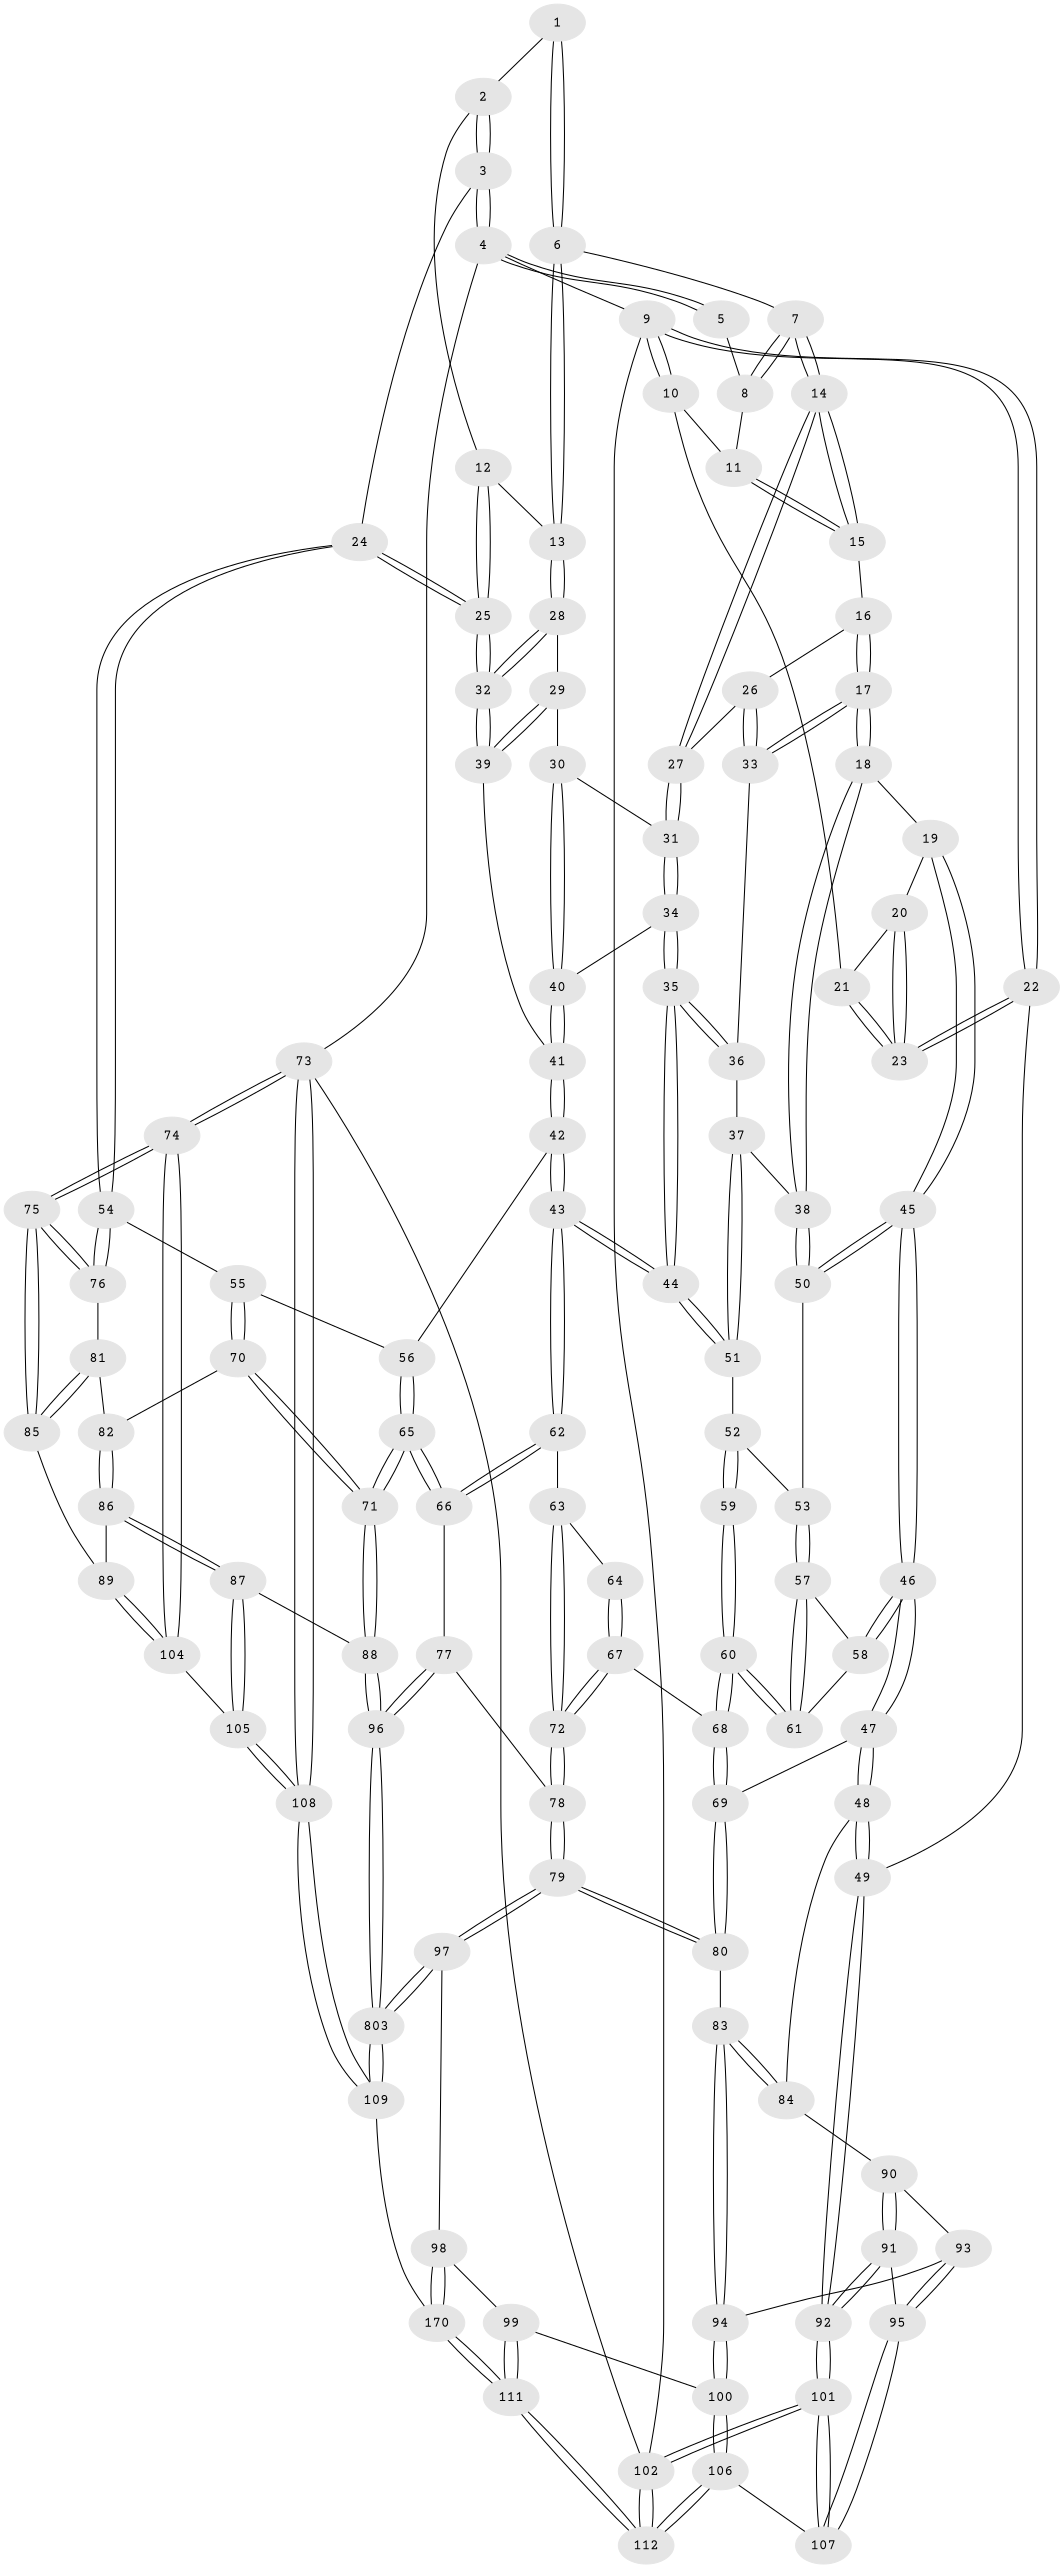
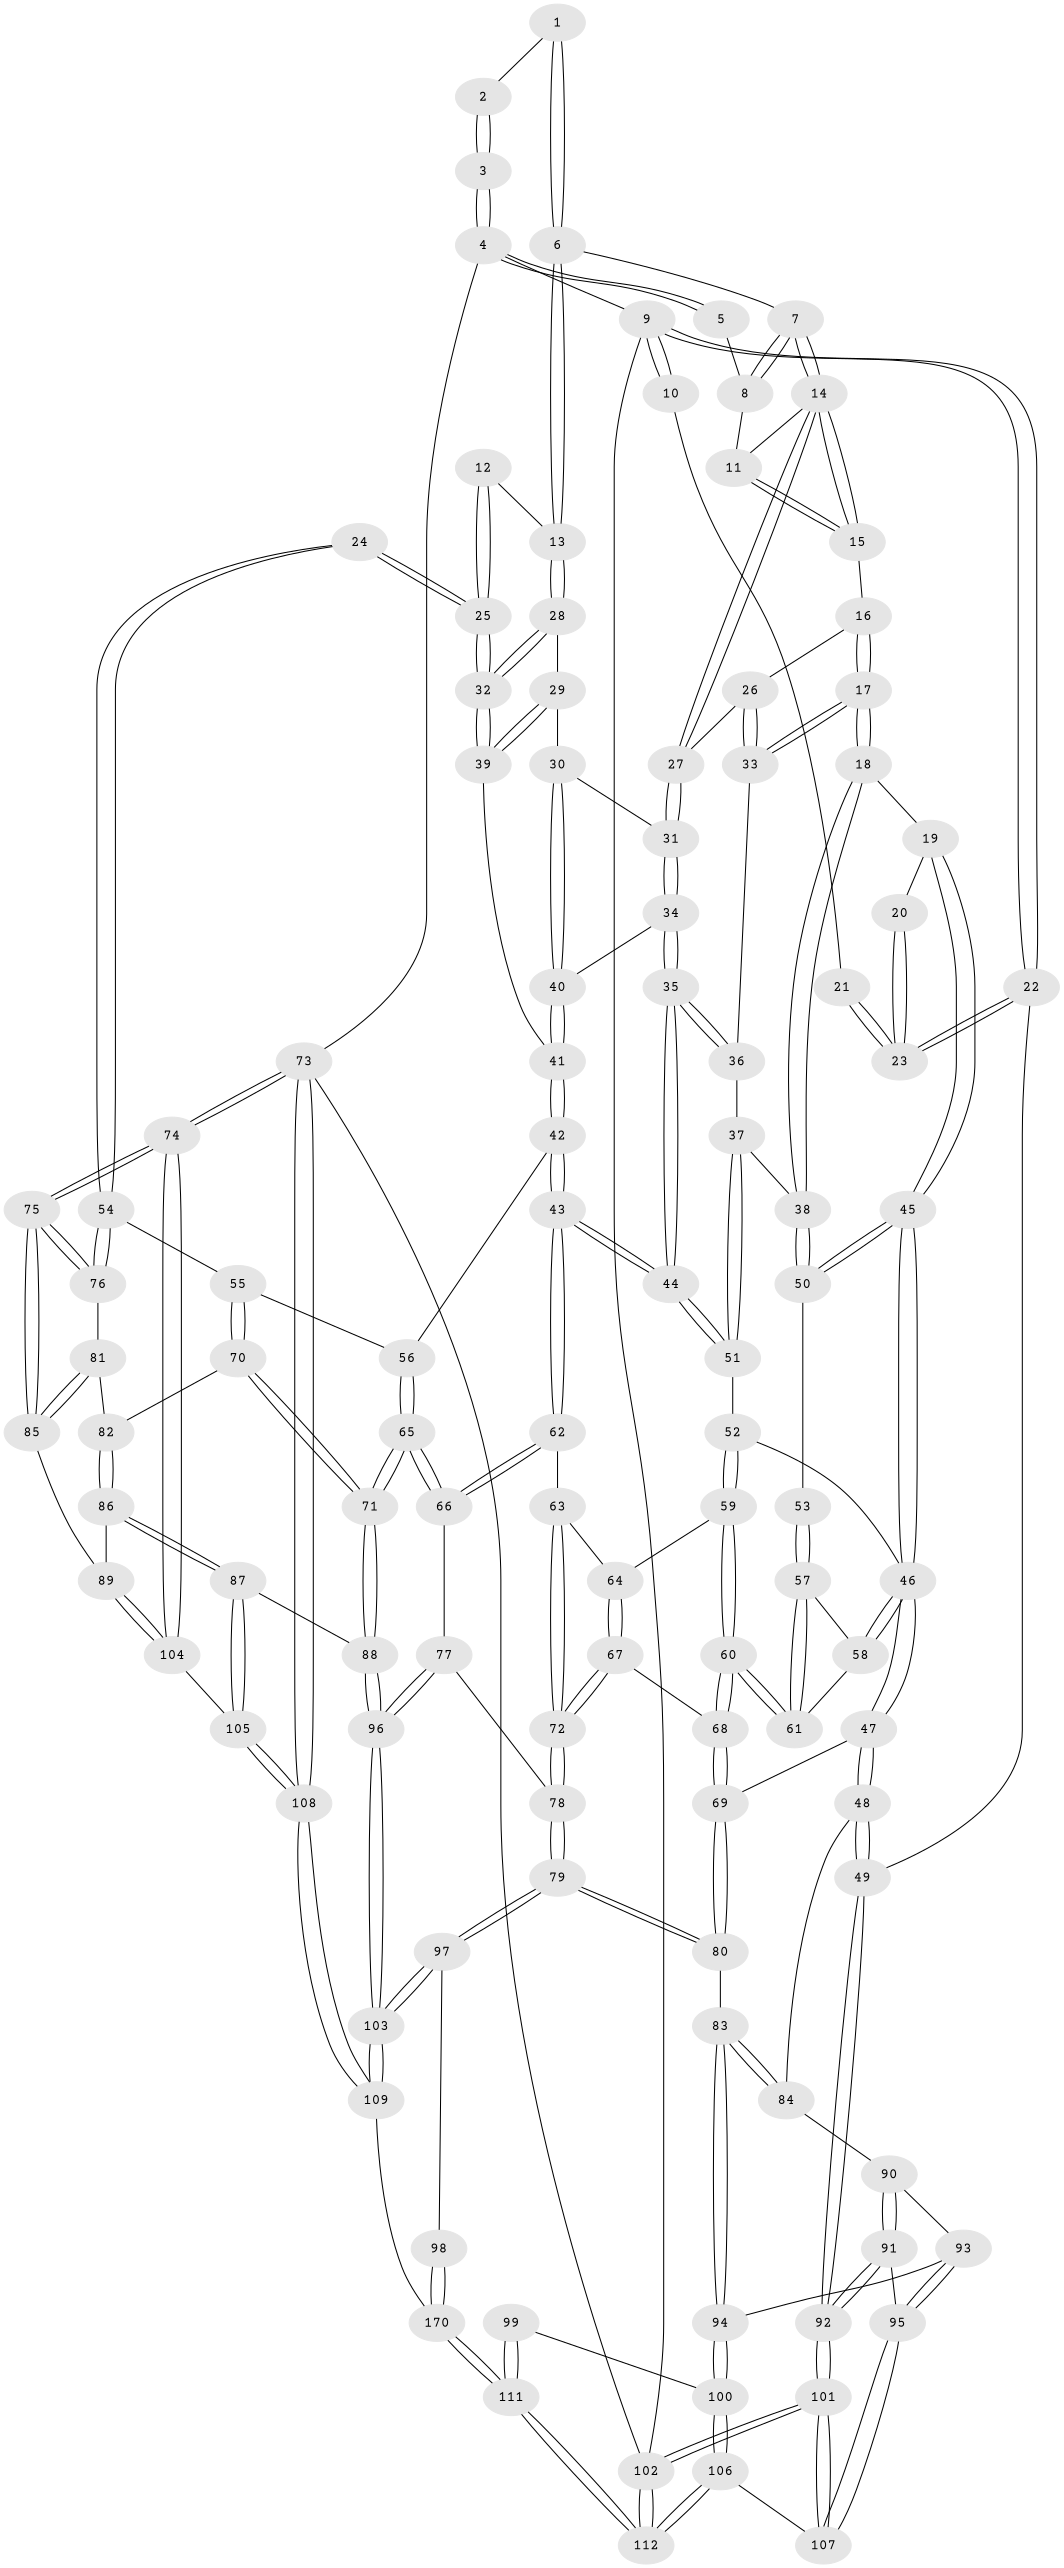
edge "2" -- "12": removed
edge "3" -- "24": removed
edge "10" -- "11": now "14" -- "11"
edge "20" -- "21": removed
edge "52" -- "53": now "52" -- "46"
edge "59" -- "64": added
node "803": label "803" -> "103"
edge "98" -- "99": removed
